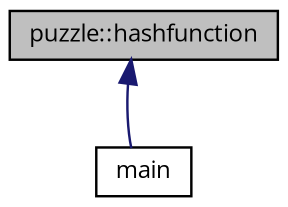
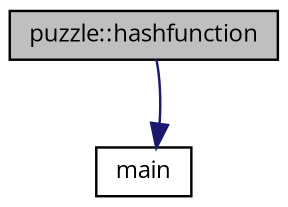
edge "main" -> "puzzle::hashfunction": reversed
